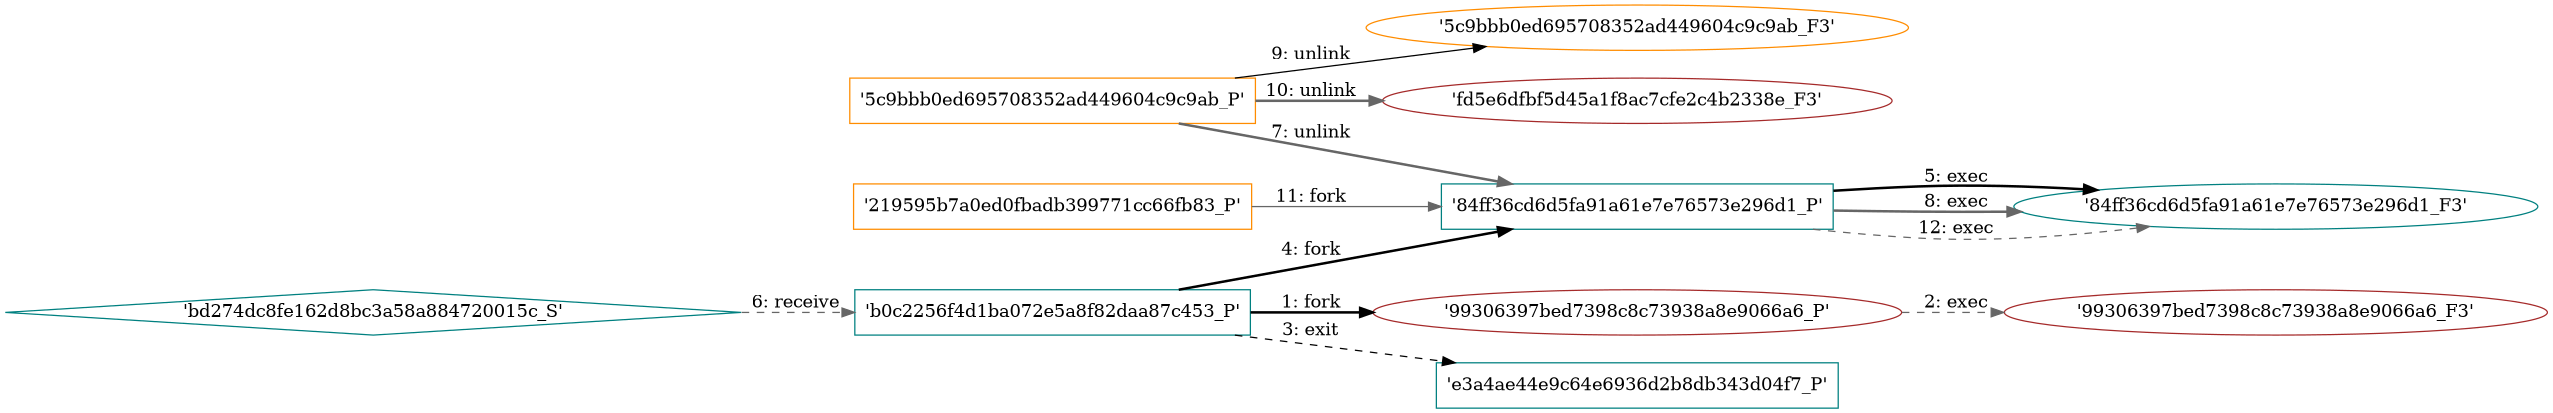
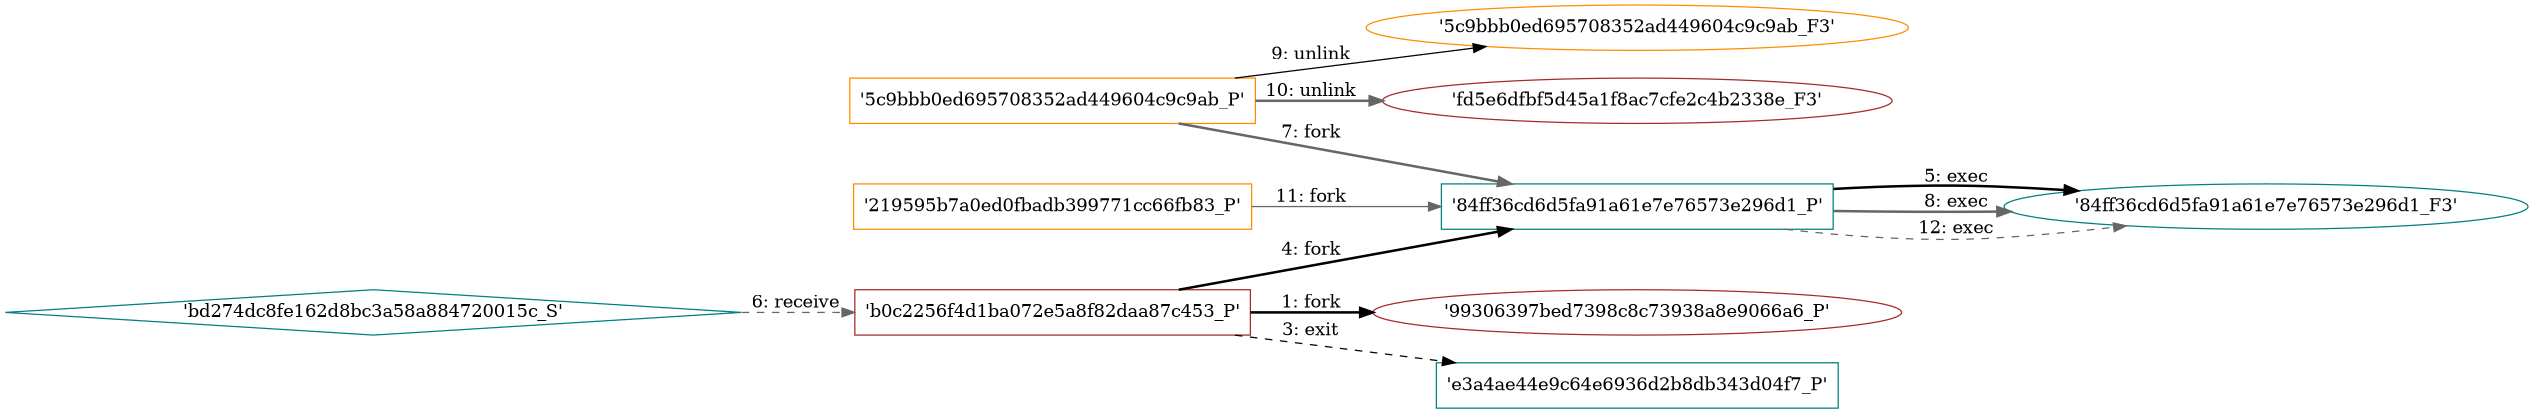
edge "'5c9bbb0ed695708352ad449604c9c9ab_P'" -> "'84ff36cd6d5fa91a61e7e76573e296d1_P'": label "7: unlink" -> "7: fork"
node "'b0c2256f4d1ba072e5a8f82daa87c453_P'": color teal -> brown
node "'99306397bed7398c8c73938a8e9066a6_F3'": removed
